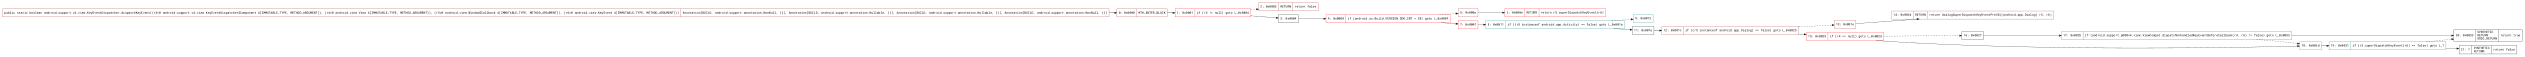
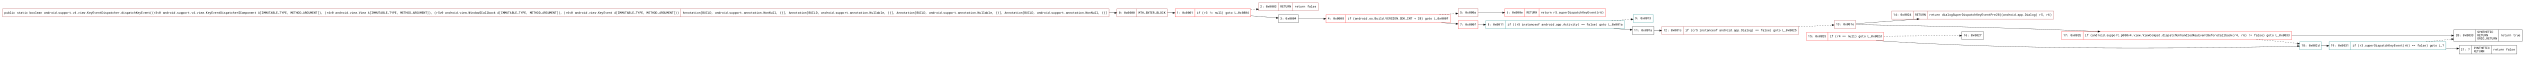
edge "12: 0x001c" -> "15: 0x0025": removed
edge "16: 0x0027" -> "17: 0x002b": now "13: 0x001e" -> "17: 0x002b"
